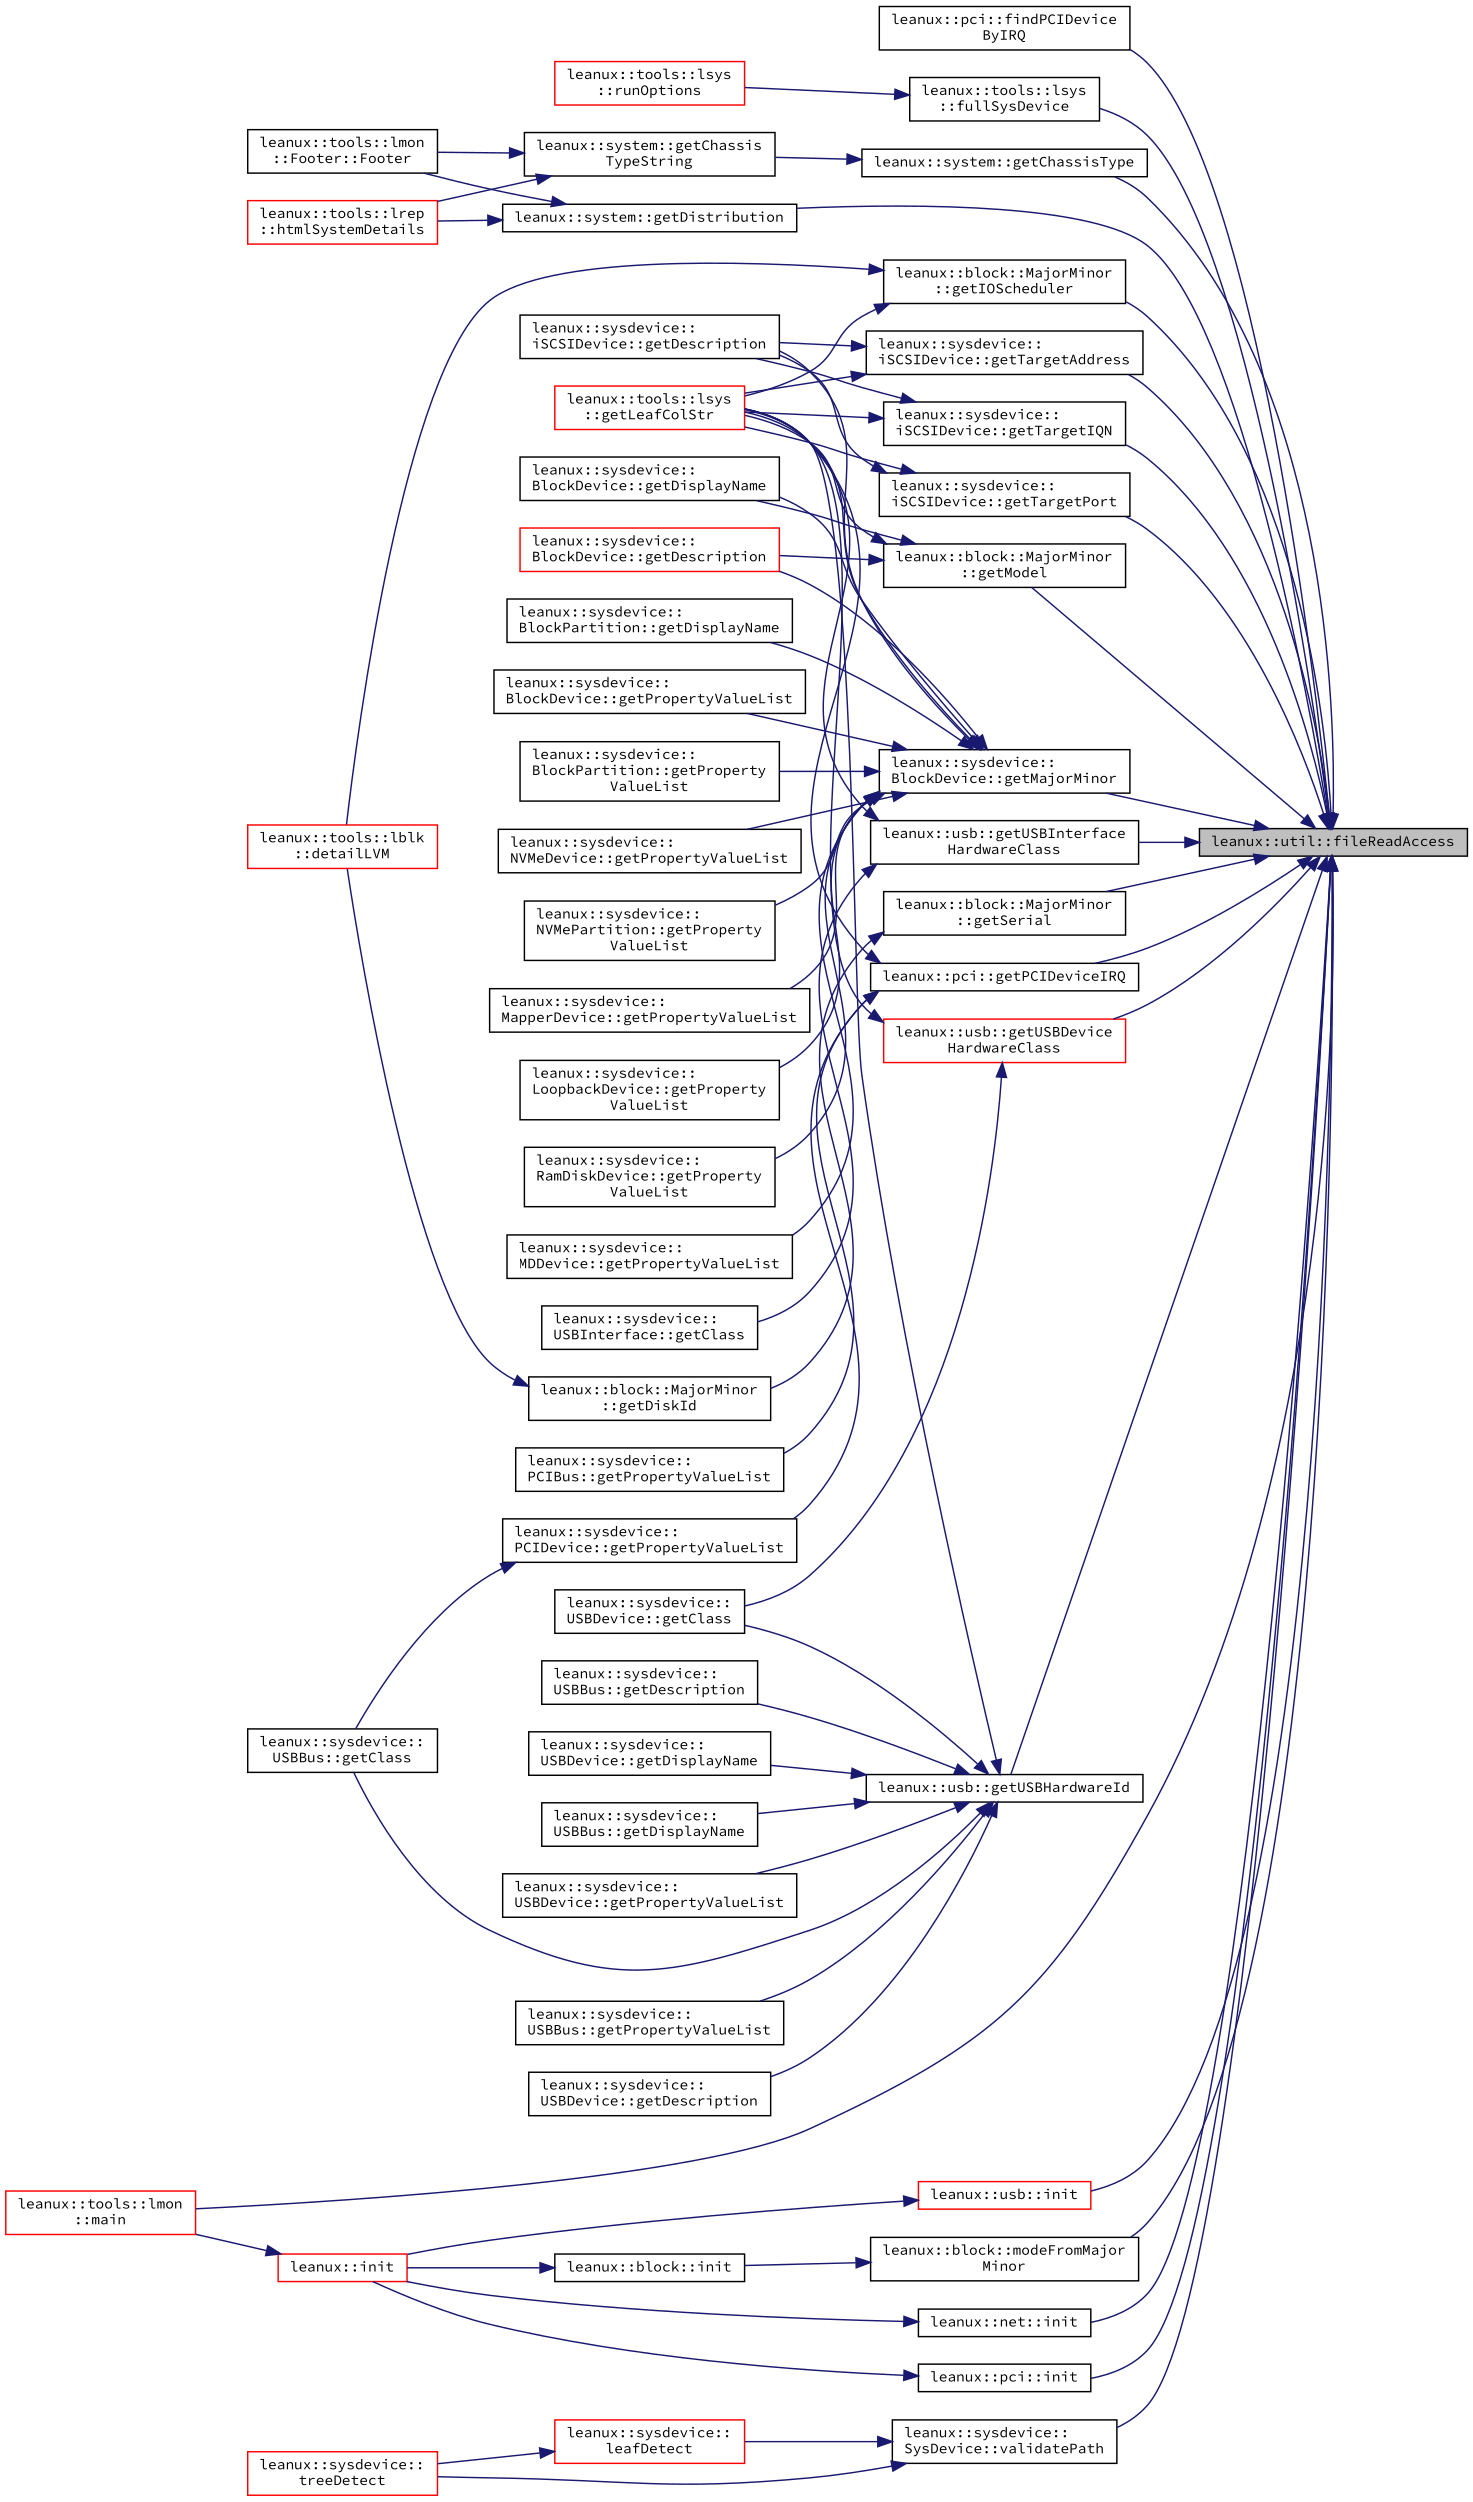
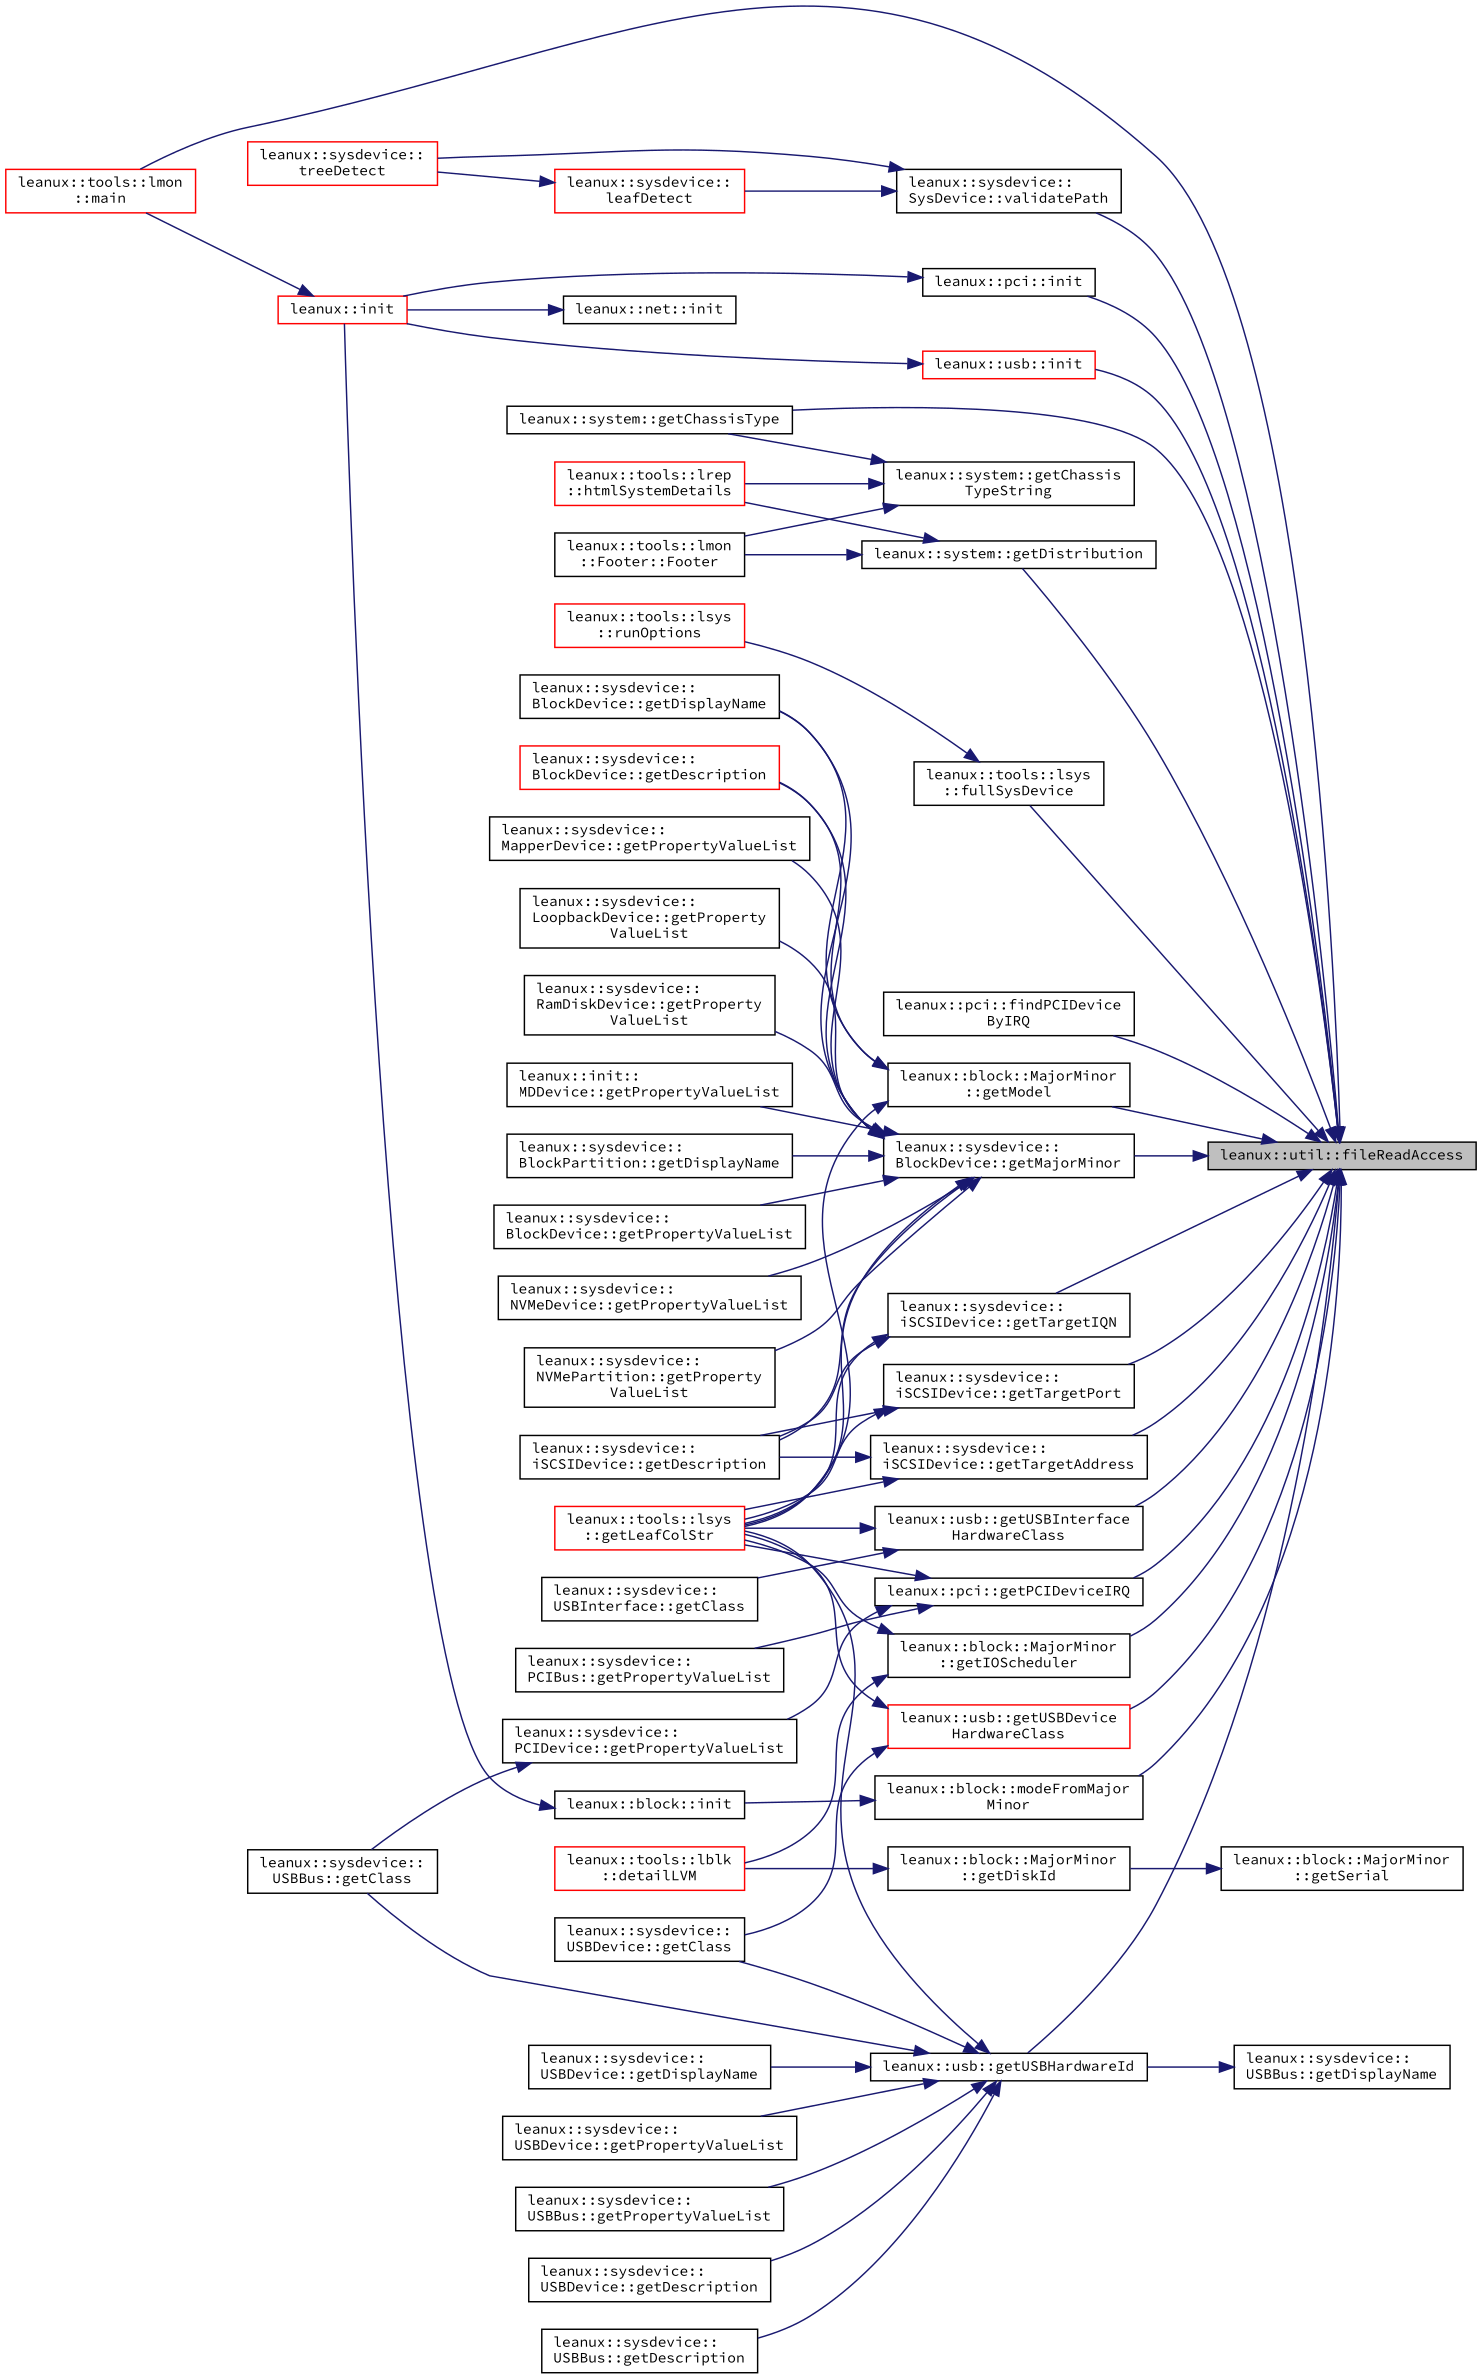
edge "leanux::system::getChassis TypeString" -> "leanux::system::getChassisType": reversed
node "leanux::sysdevice:: BlockPartition::getProperty ValueList": removed
edge "leanux::block::MajorMinor ::getSerial" -> "leanux::util::fileReadAccess": removed
node "leanux::sysdevice:: MDDevice::getPropertyValueList": label "leanux::sysdevice:: MDDevice::getPropertyValueList" -> "leanux::init:: MDDevice::getPropertyValueList"
edge "leanux::net::init" -> "leanux::util::fileReadAccess": removed
edge "leanux::sysdevice:: USBBus::getDisplayName" -> "leanux::usb::getUSBHardwareId": reversed
